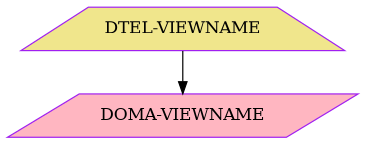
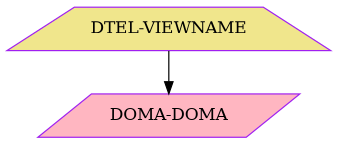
node "DOMA-VIEWNAME": label "DOMA-VIEWNAME" -> "DOMA-DOMA"
